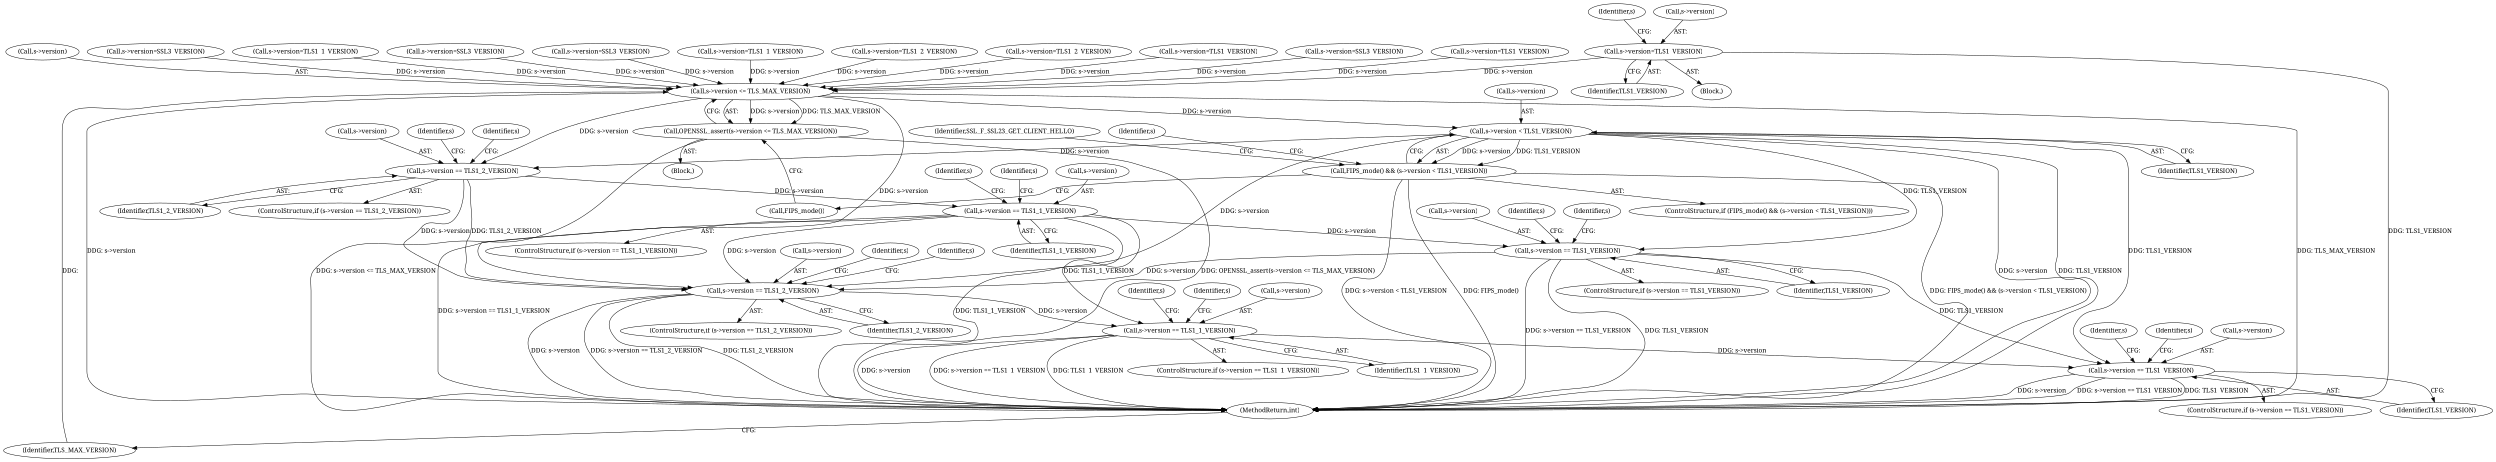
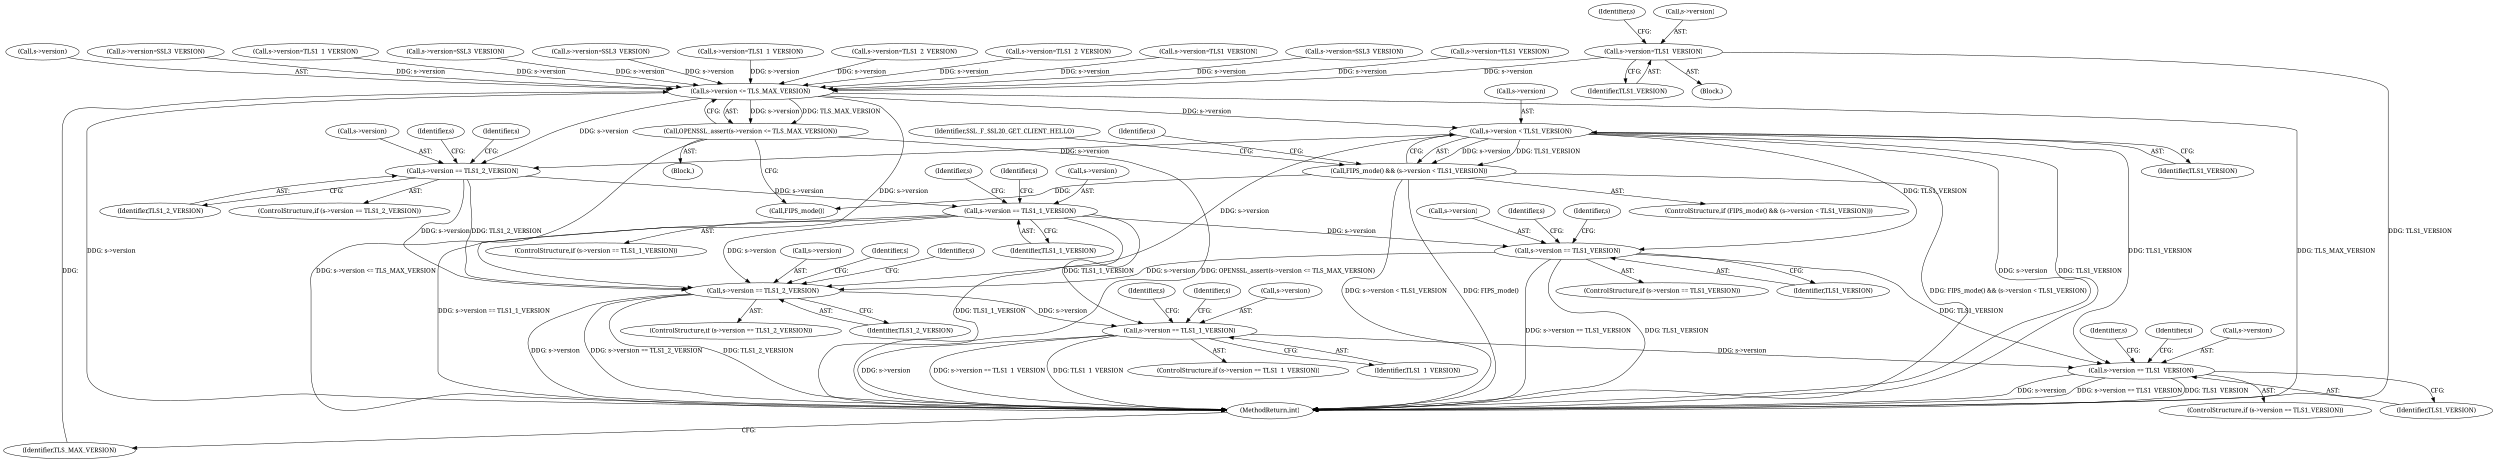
node "(Identifier,SSL_F_SSL23_GET_CLIENT_HELLO)": label "(Identifier,SSL_F_SSL23_GET_CLIENT_HELLO)" -> "(Identifier,SSL_F_SSL20_GET_CLIENT_HELLO)"
edge "(Call,FIPS_mode())" -> "(Call,OPENSSL_assert(s->version <= TLS_MAX_VERSION))": reversed
edge "(Call,FIPS_mode() && (s->version < TLS1_VERSION))" -> "(Call,FIPS_mode())": label "CFG: " -> "DDG: "
